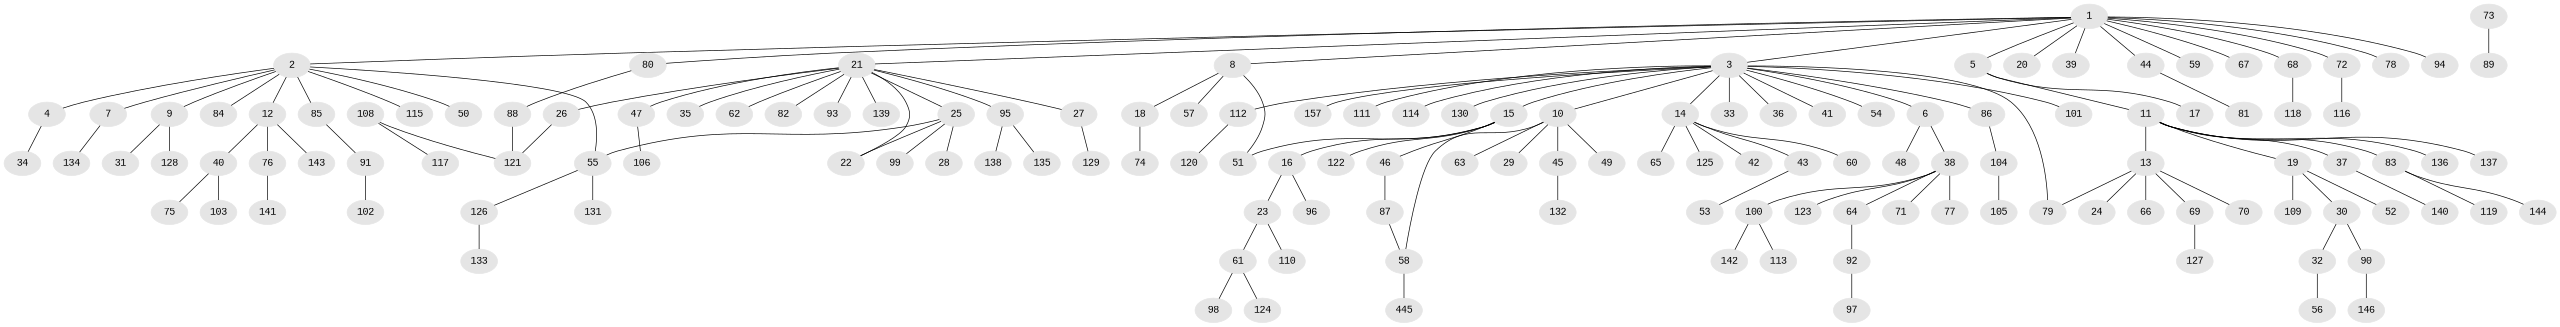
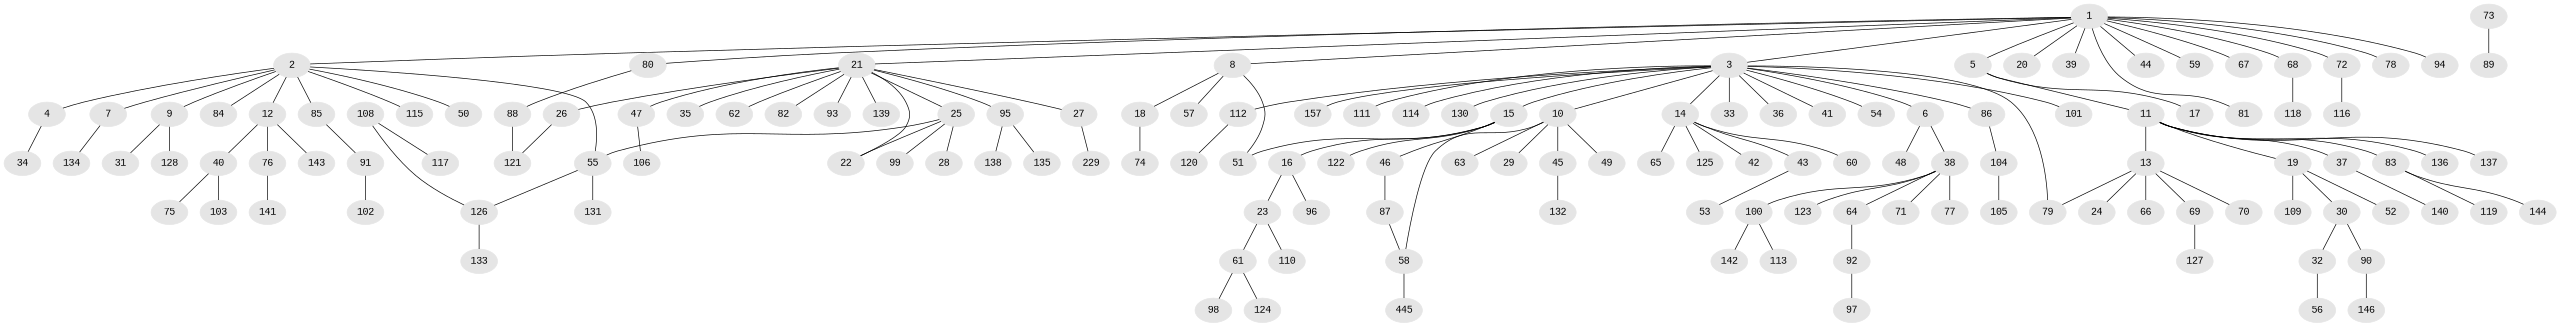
edge "44" -- "81": now "1" -- "81"
edge "108" -- "121": now "108" -- "126"
node "129": label "129" -> "229"
